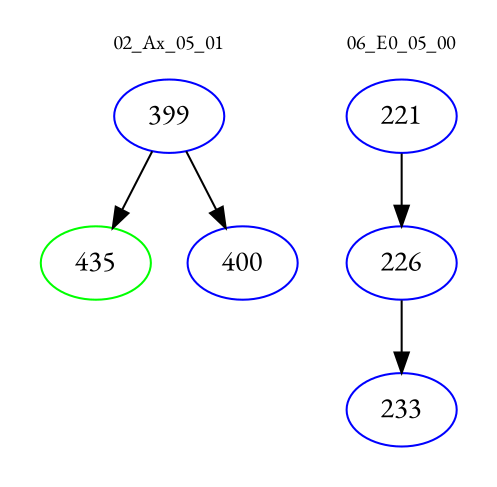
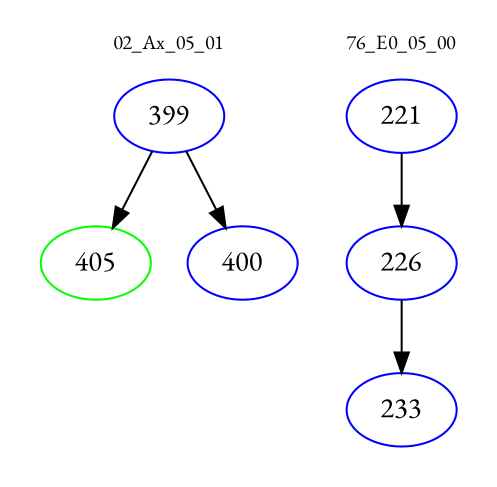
cluster "06_E0_05_00": label "06_E0_05_00" -> "76_E0_05_00"
node "435": label "435" -> "405"
